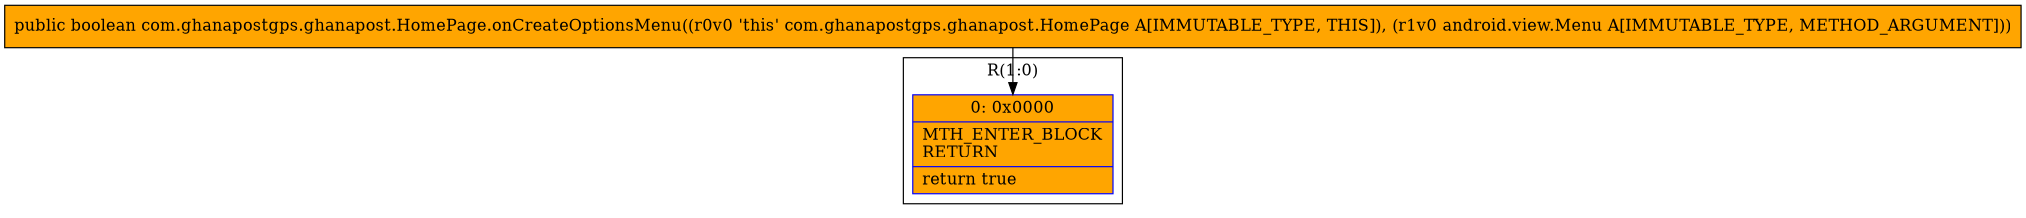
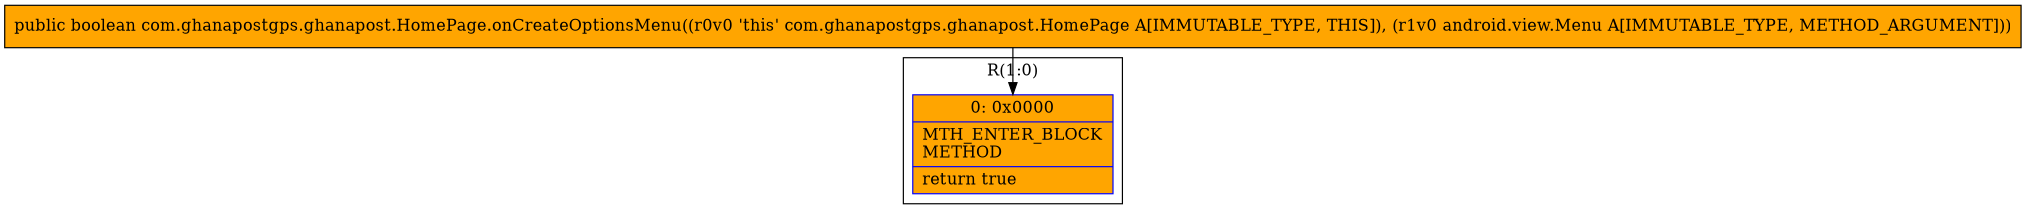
node "0: 0x0000": text "RETURN" -> "METHOD"
